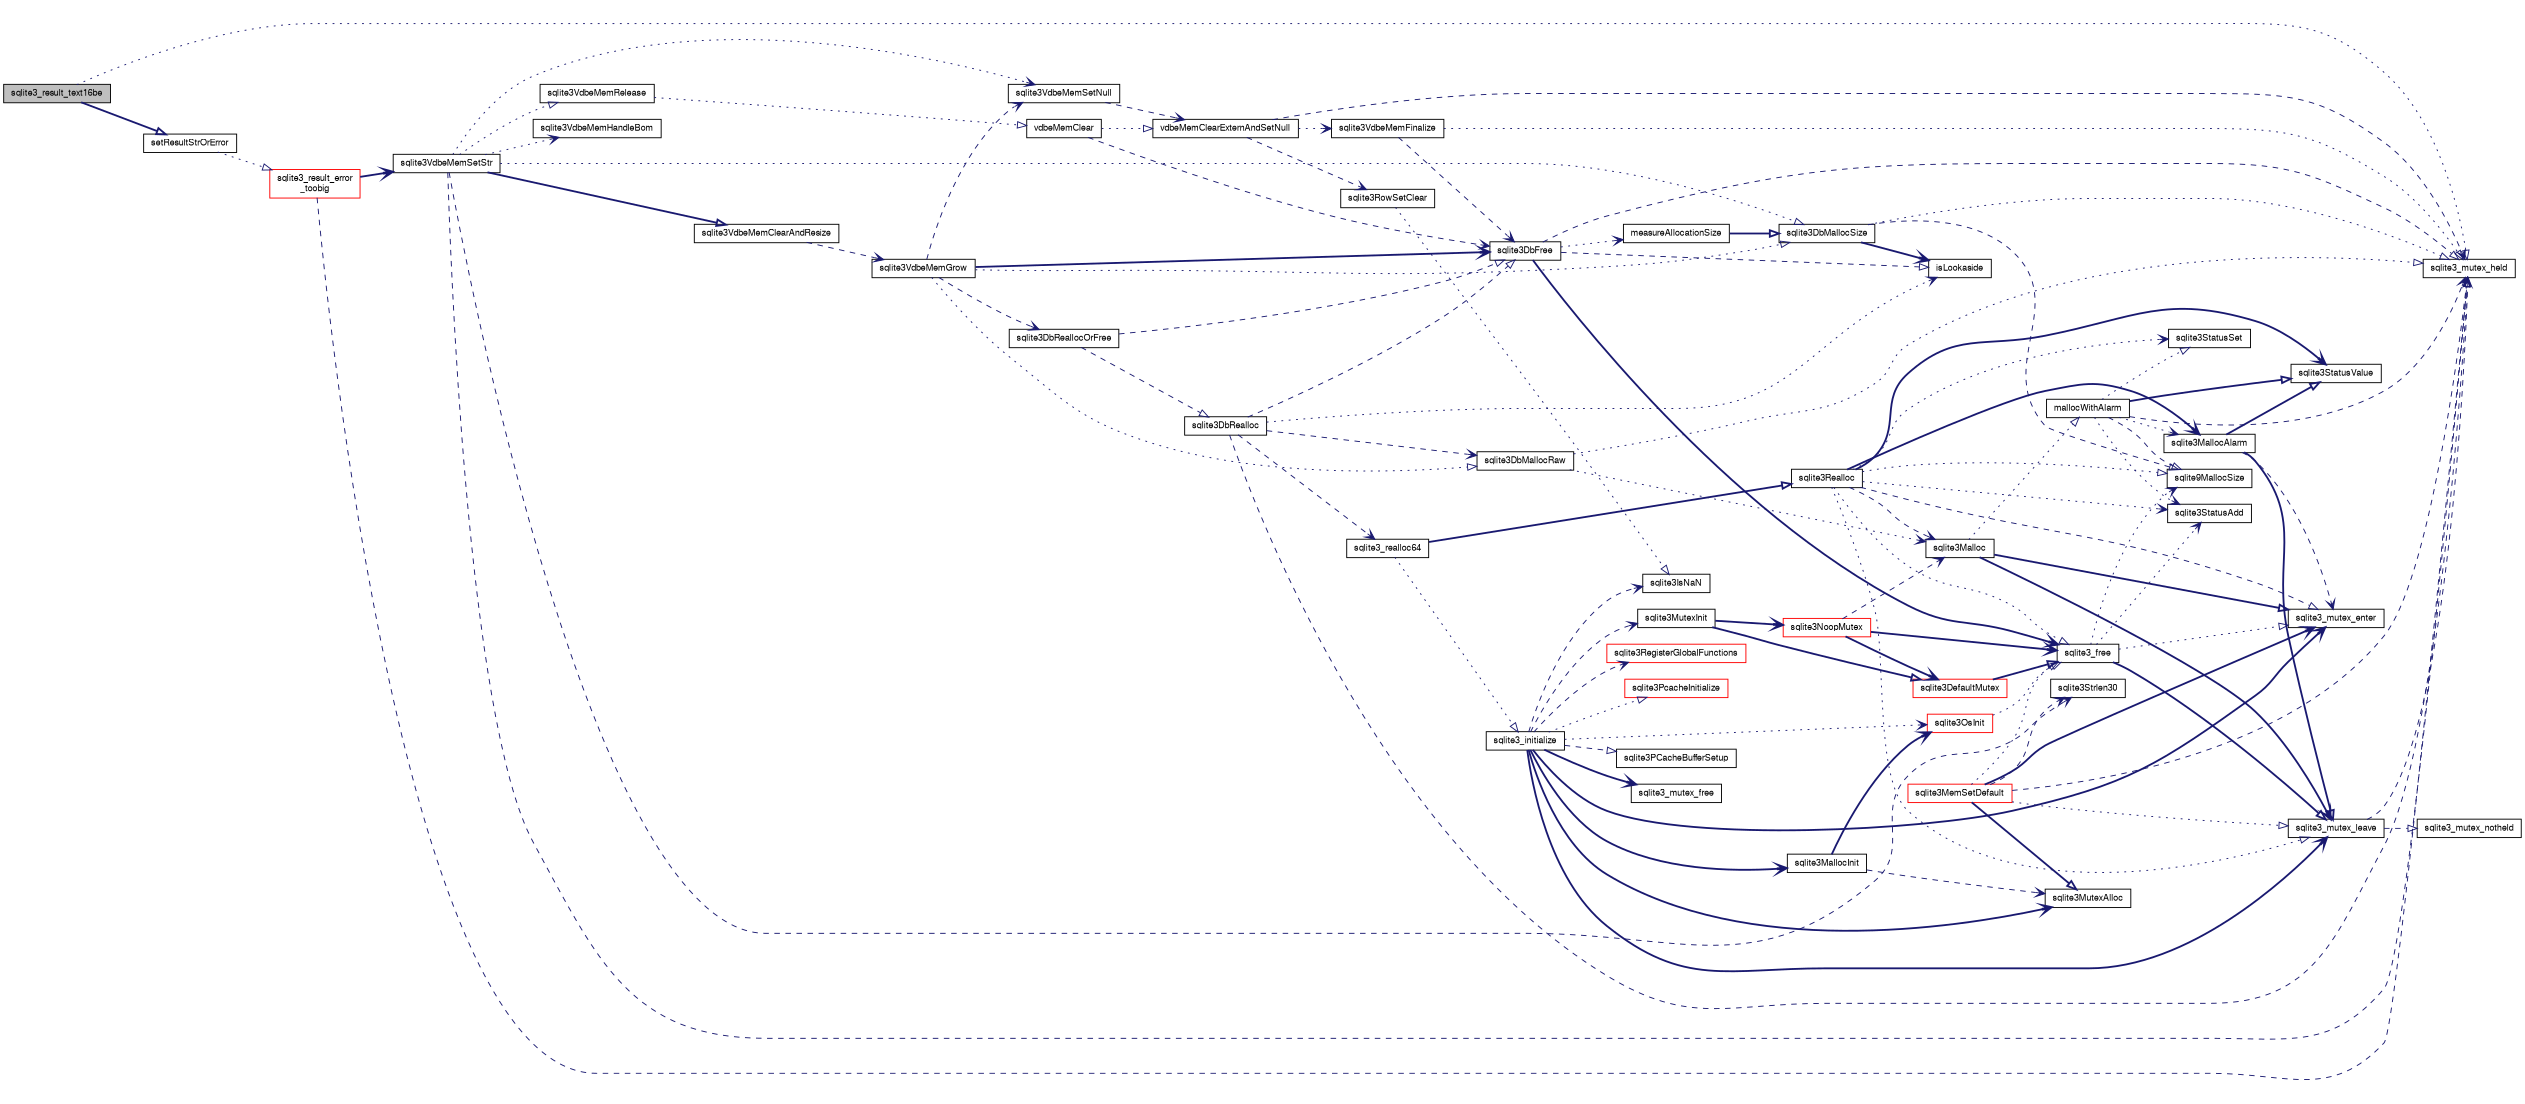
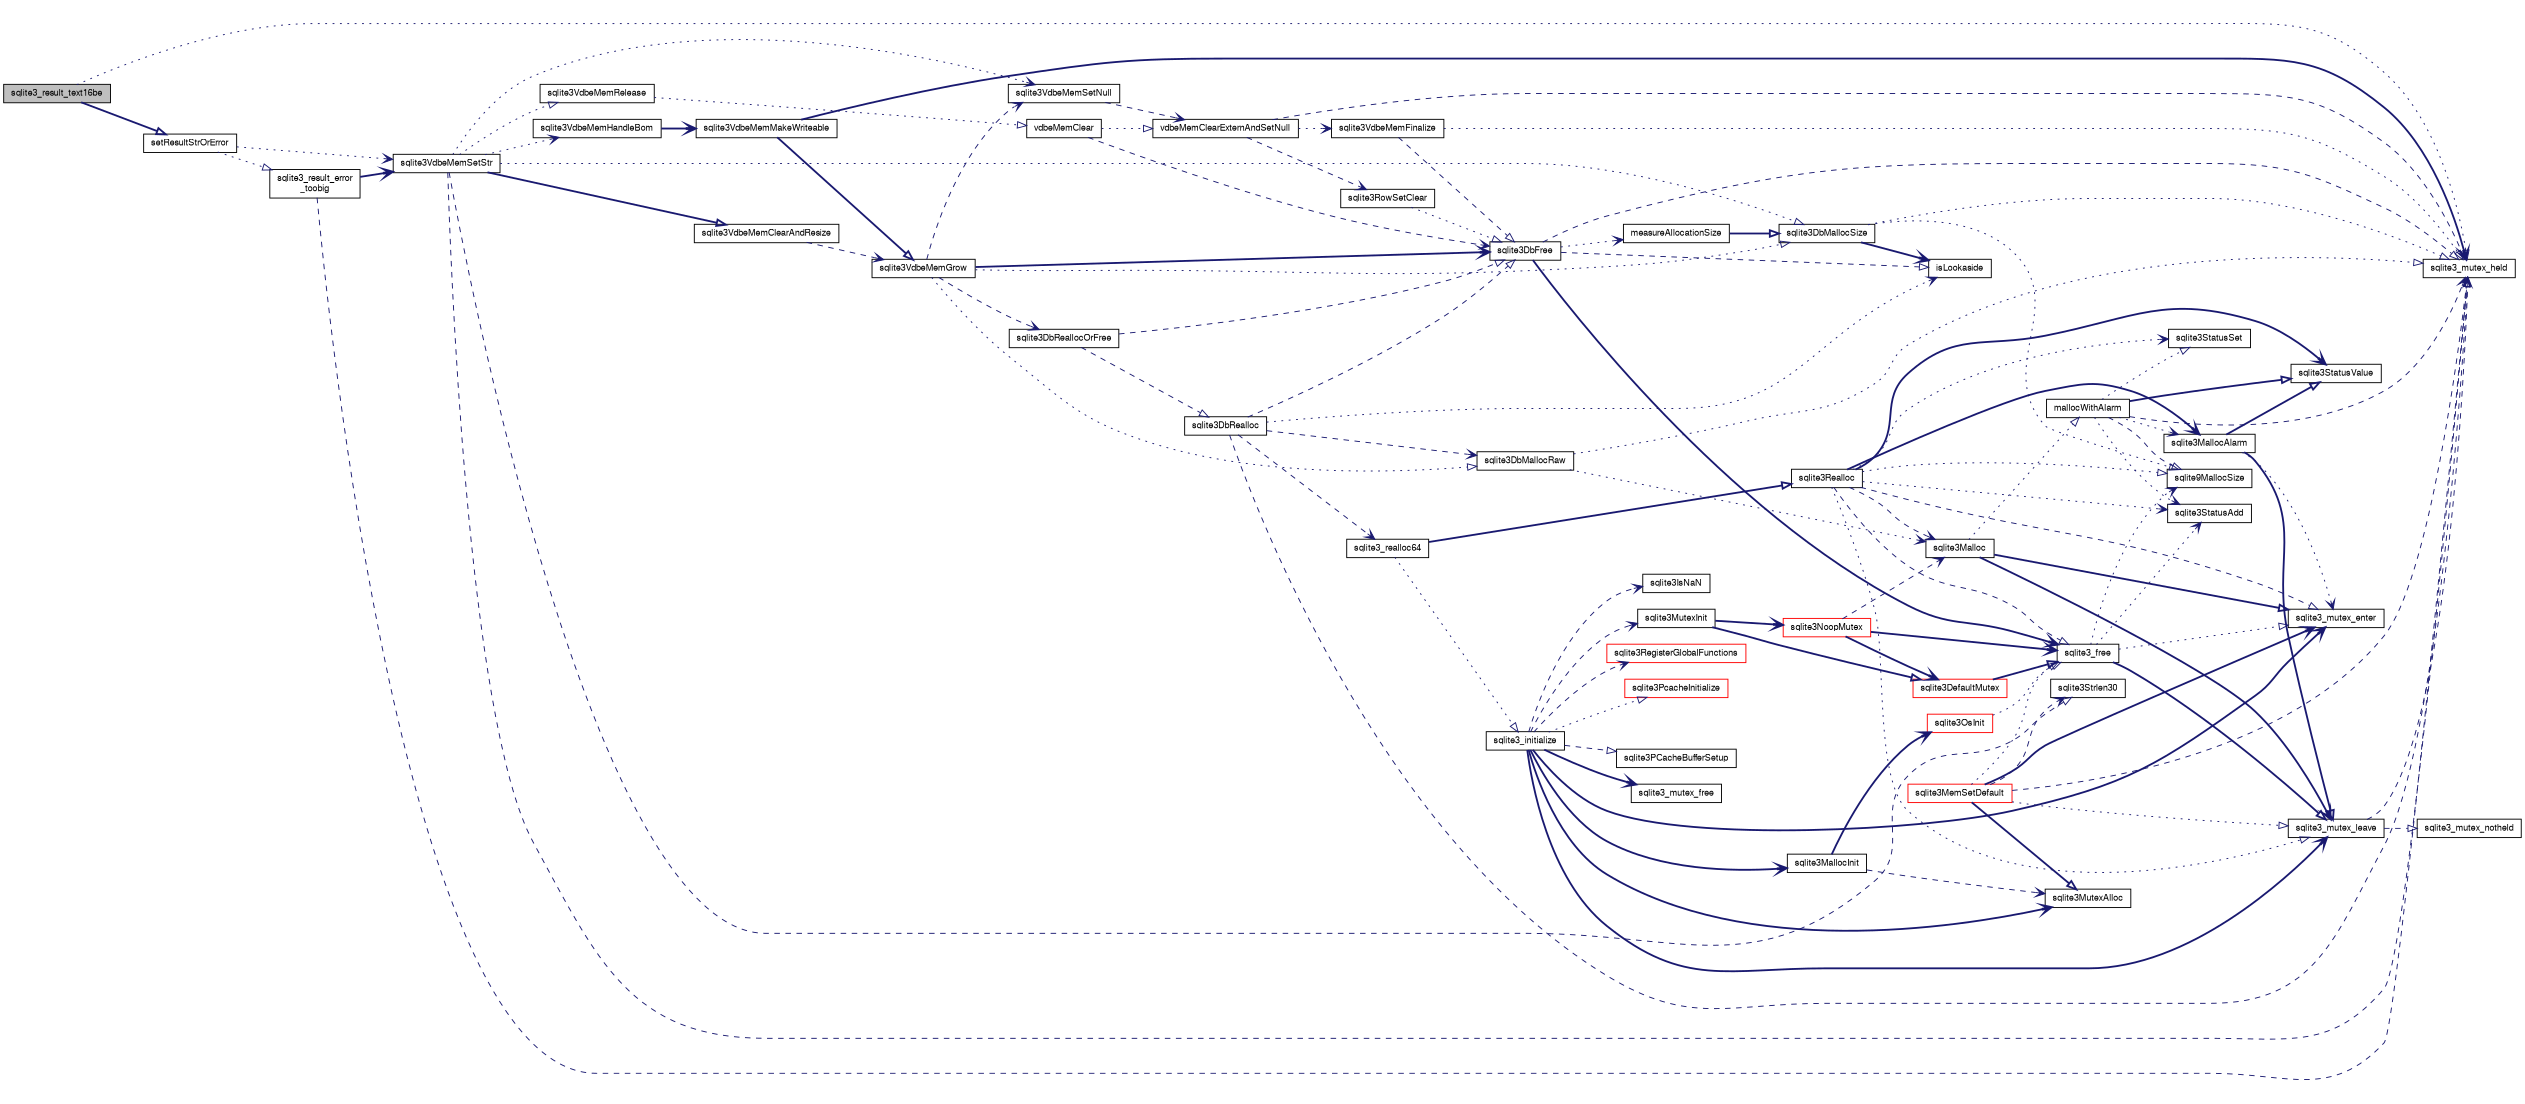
node "sqlite3VdbeMemMakeWriteable": added
edge "setResultStrOrError" -> "sqlite3VdbeMemSetStr": added
node "sqlite3_result_error _toobig": color red -> black
edge "sqlite3VdbeMemFinalize" -> "sqlite3DbFree": arrowhead vee -> onormal
edge "sqlite3DbMallocSize" -> "sqlite9MallocSize": style dashed -> dotted
edge "sqlite3RowSetClear" -> "sqlite3IsNaN": now "sqlite3RowSetClear" -> "sqlite3DbFree"
edge "sqlite3MallocAlarm" -> "sqlite3_mutex_enter": style dashed -> dotted
edge "sqlite3Realloc" -> "sqlite3_free": style dotted -> dashed
edge "sqlite3_initialize" -> "sqlite3OsInit": removed
edge "sqlite3VdbeMemSetStr" -> "sqlite3Strlen30": arrowhead vee -> onormal
